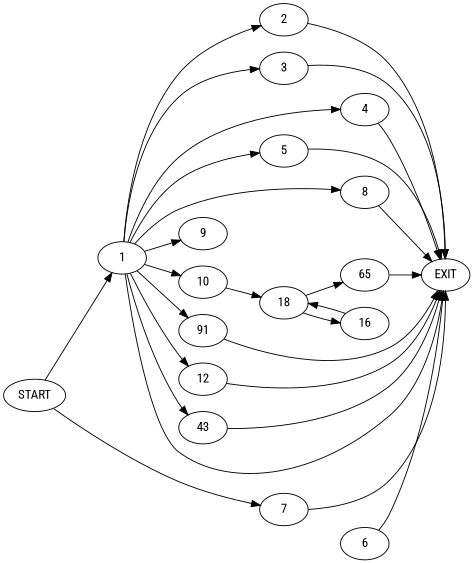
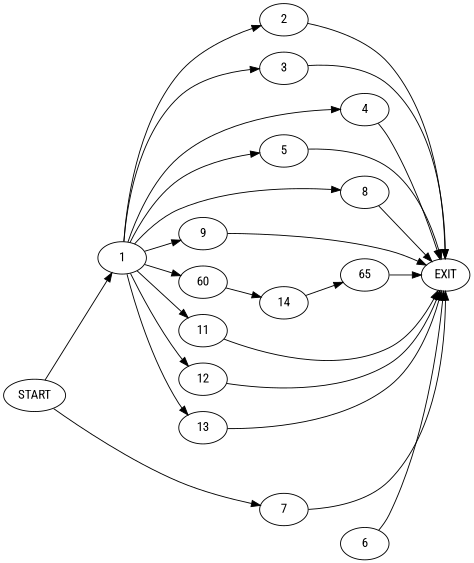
node "10": label "10" -> "60"
node "18": label "18" -> "14"
node "16": removed
node "91": label "91" -> "11"
node "43": label "43" -> "13"
edge "1" -> "EXIT": now "9" -> "EXIT"
